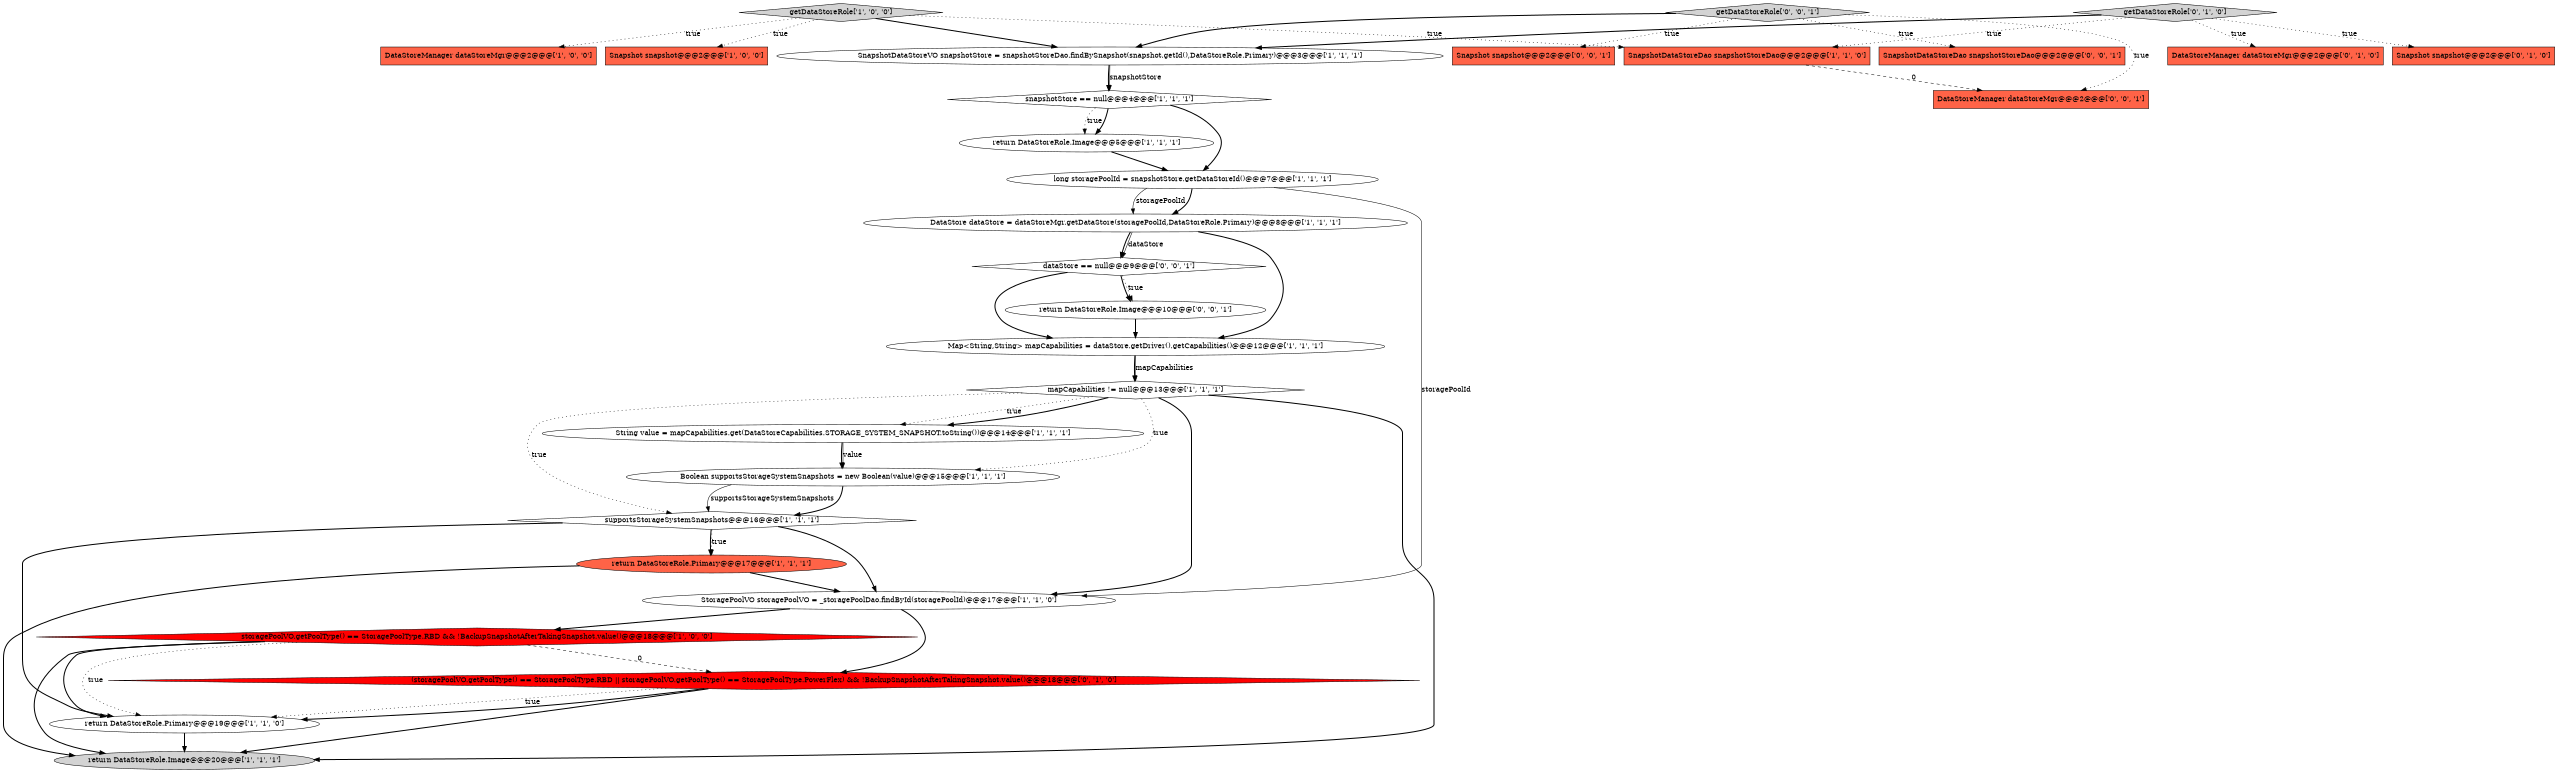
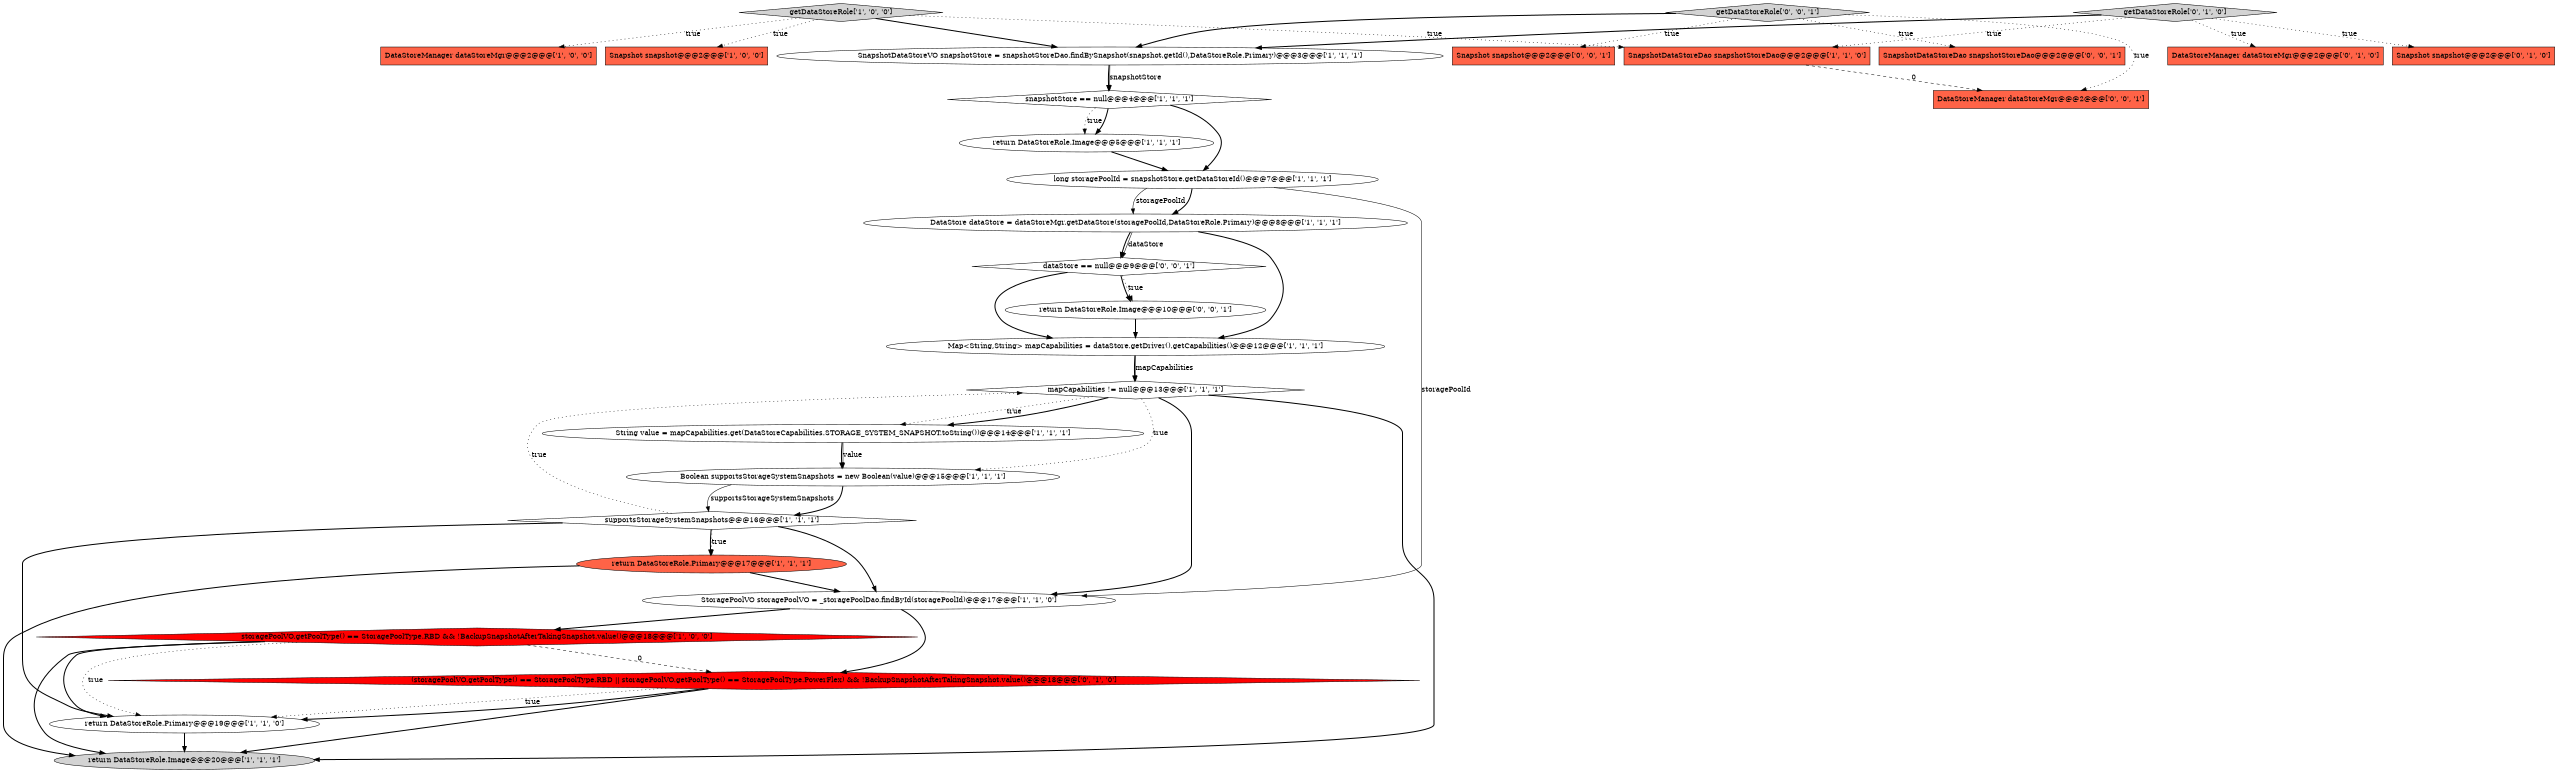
edge "mapCapabilities != null@@@13@@@['1', '1', '1']" -> "supportsStorageSystemSnapshots@@@16@@@['1', '1', '1']": reversed
